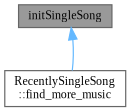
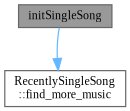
edge "RecentlySingleSong ::find_more_music" -> "initSingleSong": reversed
